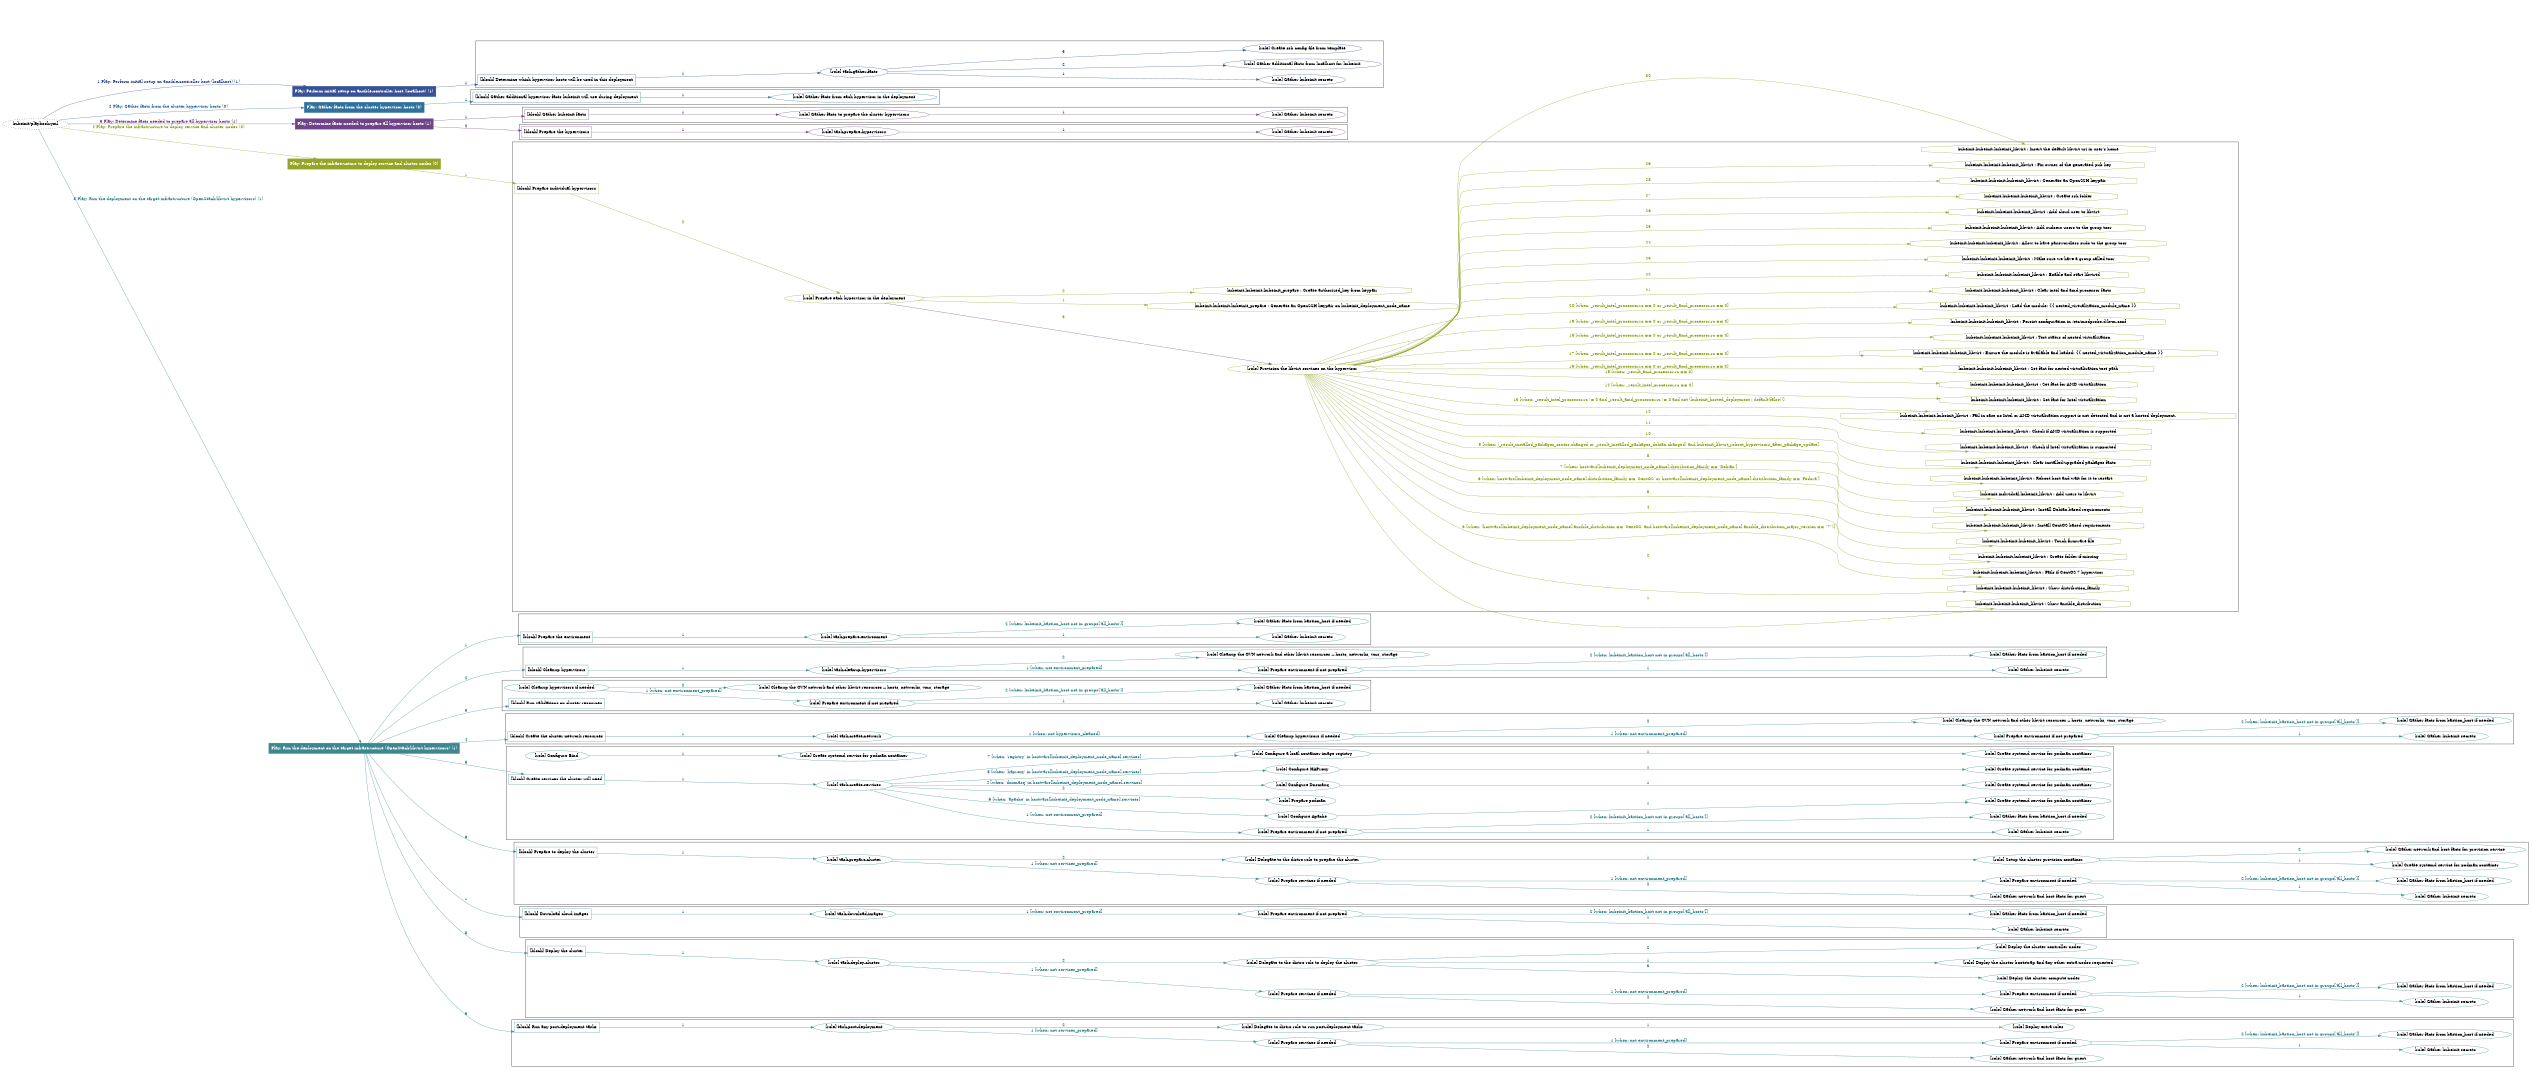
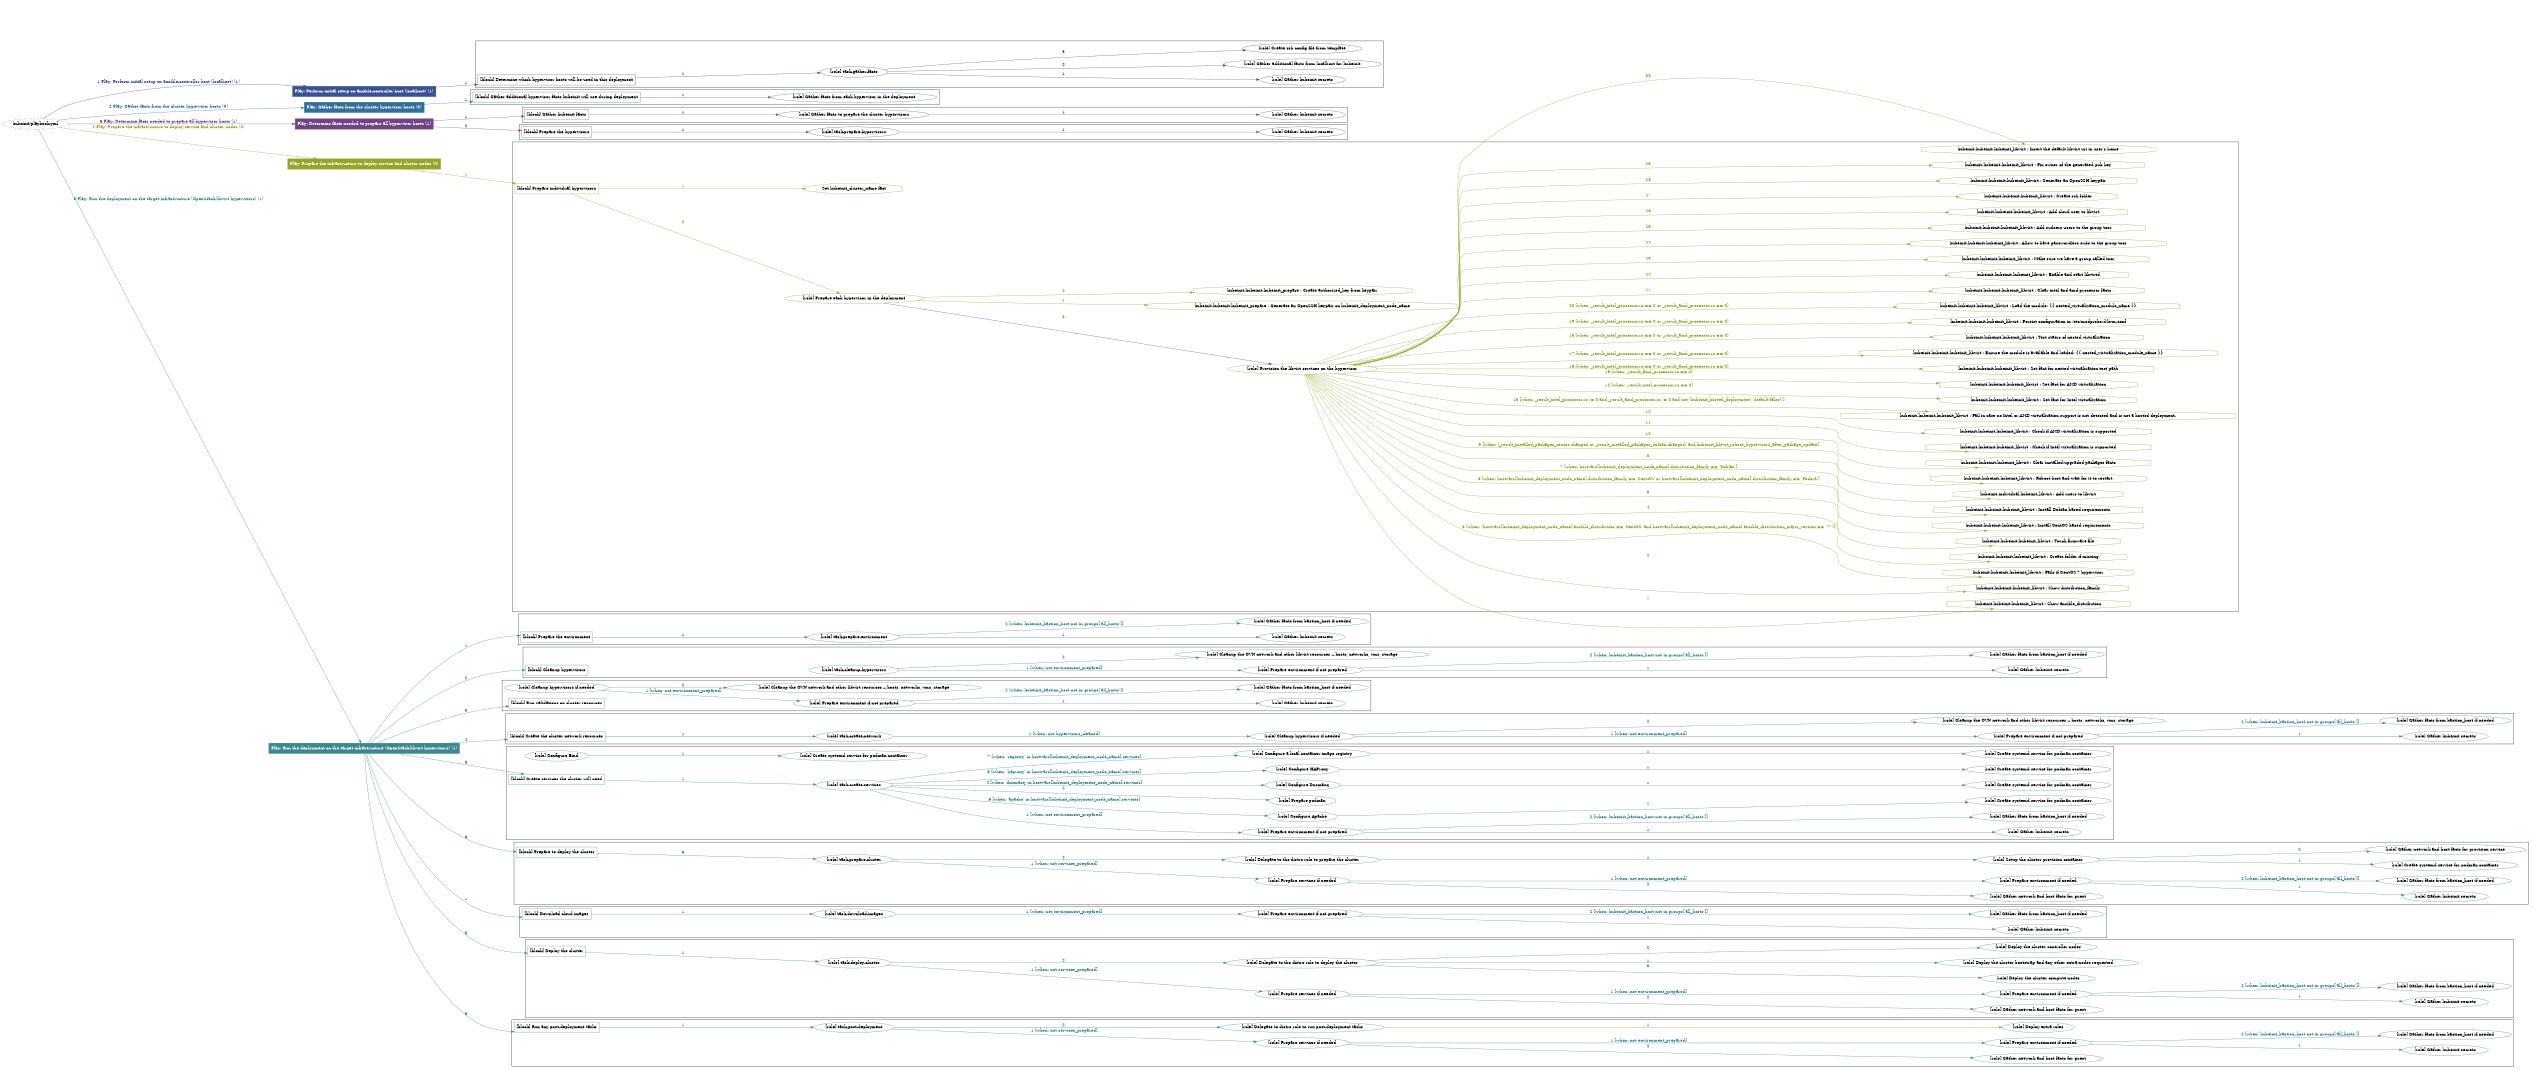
node "Set kubeinit_cluster_name fact": added
edge "[block] Cleanup hypervisors" -> "[role] task-cleanup-hypervisors": removed, label "1"
edge "[block] Prepare to deploy the cluster" -> "[role] task-prepare-cluster": label "1 " -> "3 "
